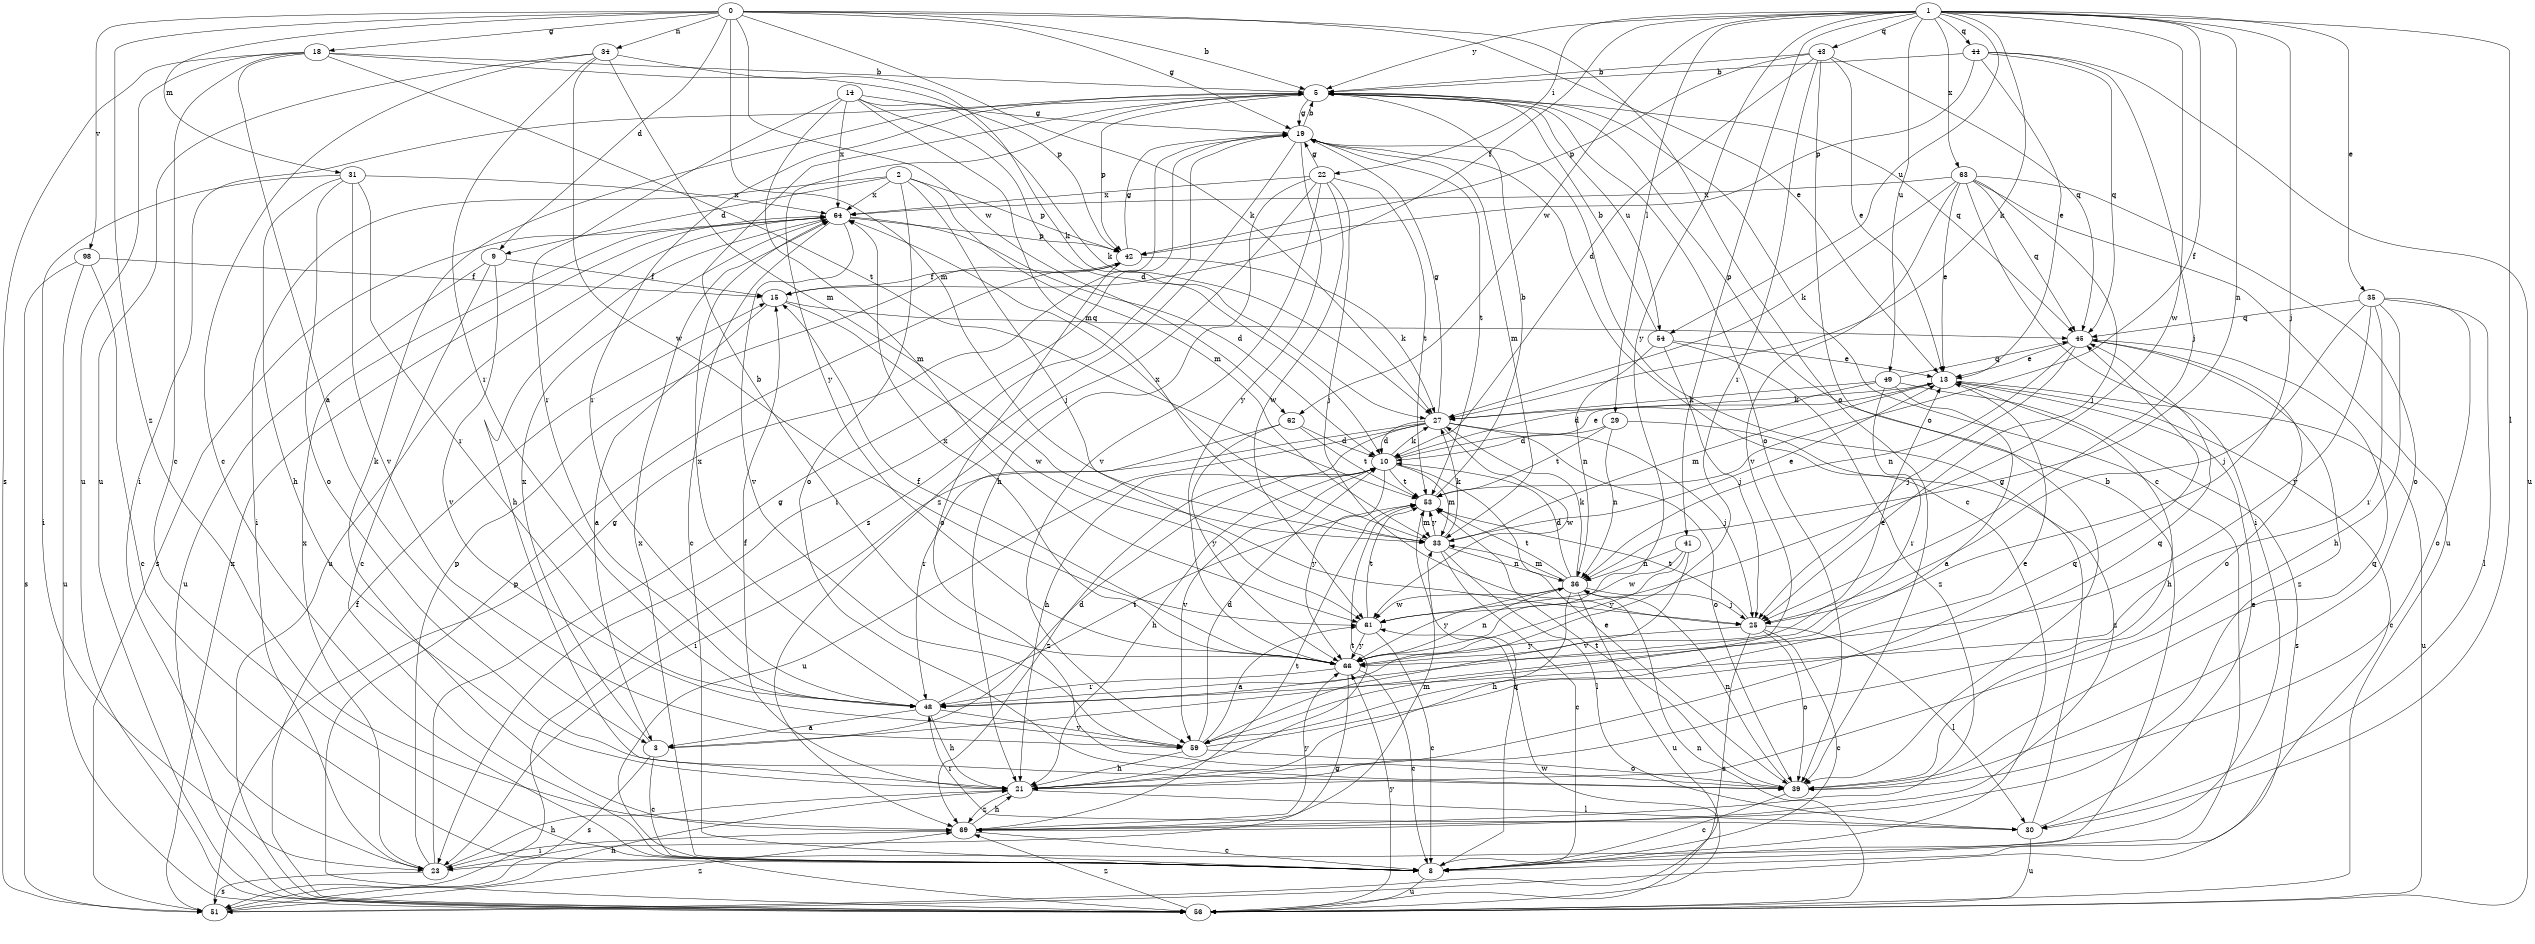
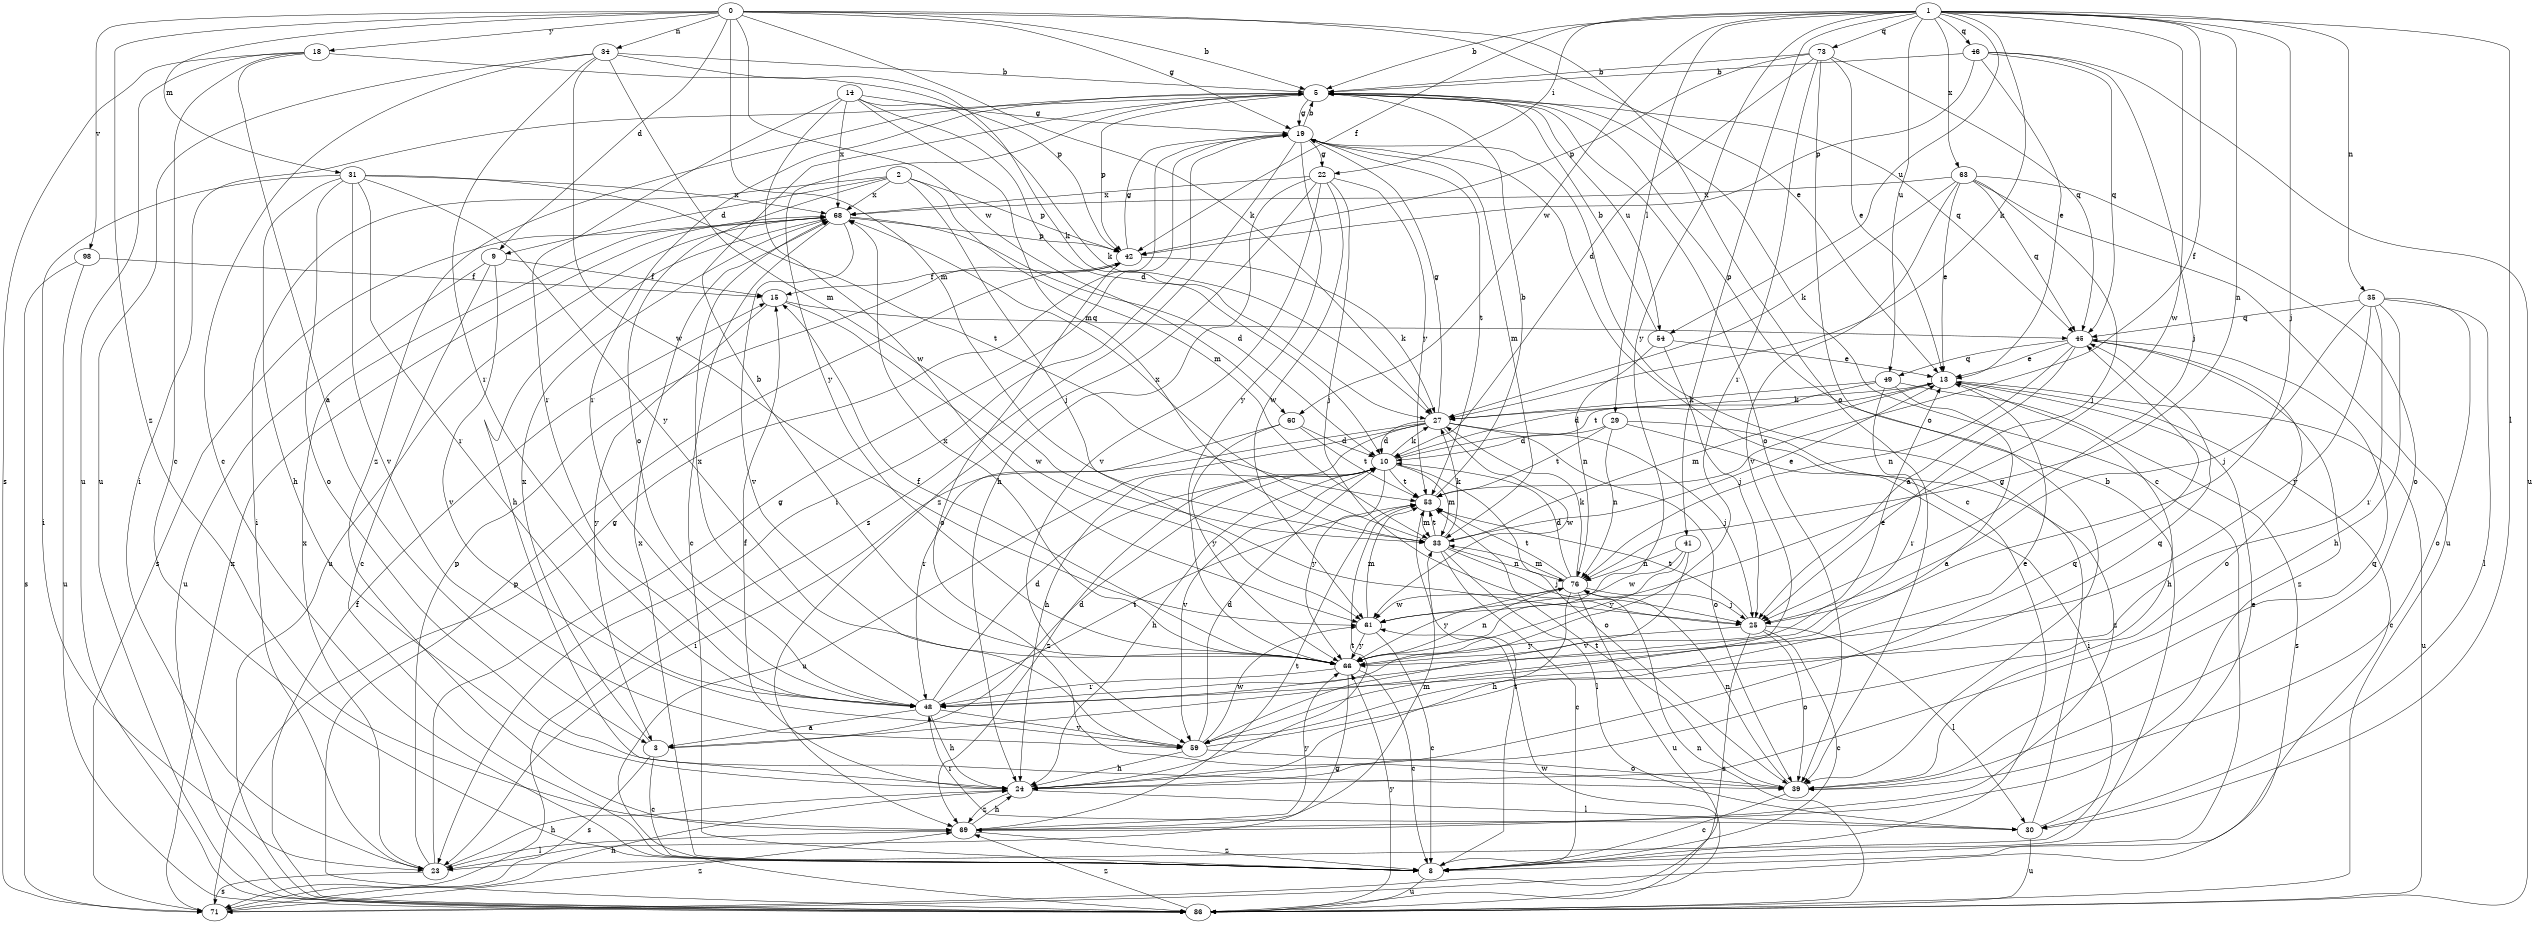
edge "0" -> "18": label "g" -> "y"
edge "1" -> "5": label "y" -> "b"
node "43": label "43" -> "73"
node "44": label "44" -> "46"
edge "18" -> "5": now "34" -> "5"
edge "1" -> "35": label "e" -> "n"
edge "22" -> "19": reversed
node "64": label "64" -> "68"
edge "1" -> "15": now "1" -> "42"
edge "18" -> "53": now "31" -> "53"
edge "22" -> "53": label "t" -> "y"
edge "14" -> "61": label "m" -> "w"
edge "49" -> "45": reversed
node "62": label "62" -> "60"
edge "10" -> "13": label "e" -> "t"
edge "5" -> "69": label "k" -> "z"
edge "45" -> "25": label "j" -> "a"
edge "48" -> "10": added, label "d"
edge "15" -> "3": label "a" -> "y"
edge "33" -> "53": label "y" -> "t"
edge "61" -> "53": label "t" -> "m"
edge "31" -> "66": added, label "y"
node "36": label "36" -> "76"
edge "33" -> "25": added, label "j"
edge "10" -> "39": label "e" -> "o"
edge "59" -> "61": label "a" -> "w"
edge "8" -> "53": label "q" -> "t"
edge "2" -> "39": now "2" -> "48"
node "21": label "21" -> "24"
edge "54" -> "69": removed, label "z"
edge "98" -> "8": removed, label "c"
edge "69" -> "23": label "i" -> "l"
edge "69" -> "8": label "c" -> "z"
edge "63" -> "23": now "29" -> "23"
node "51": label "51" -> "71"
node "56": label "56" -> "86"
